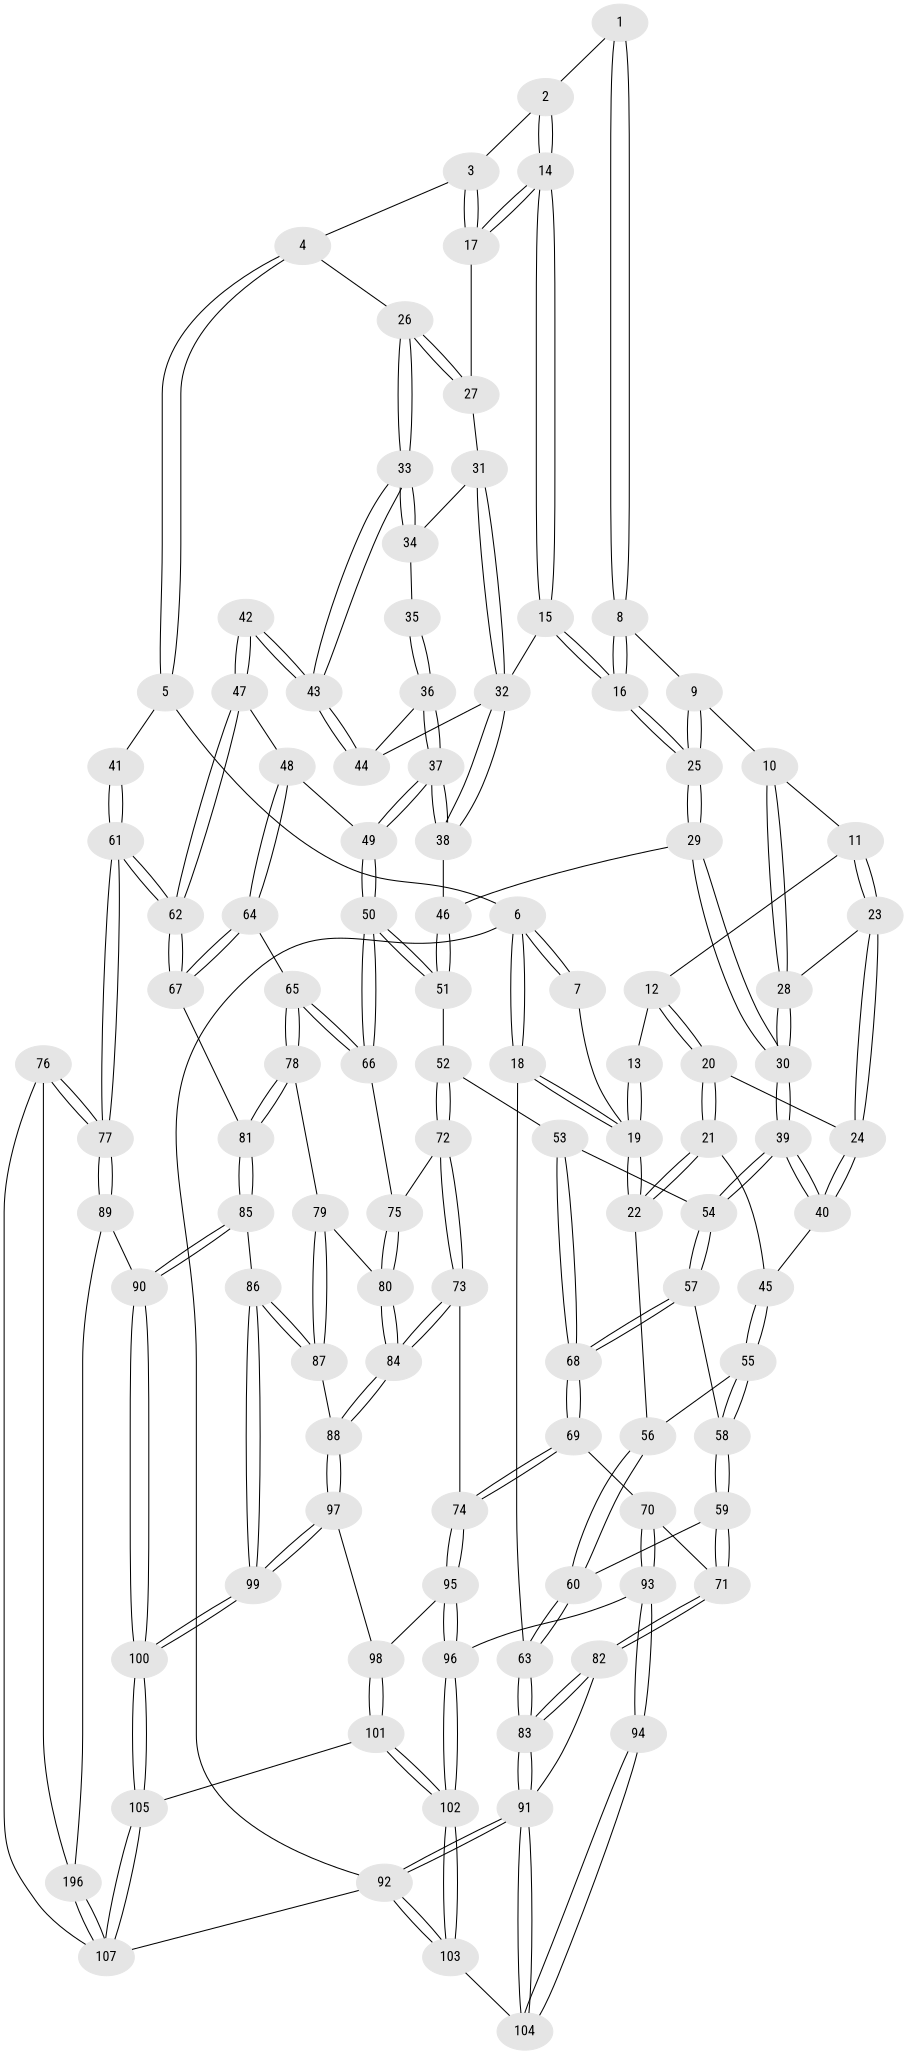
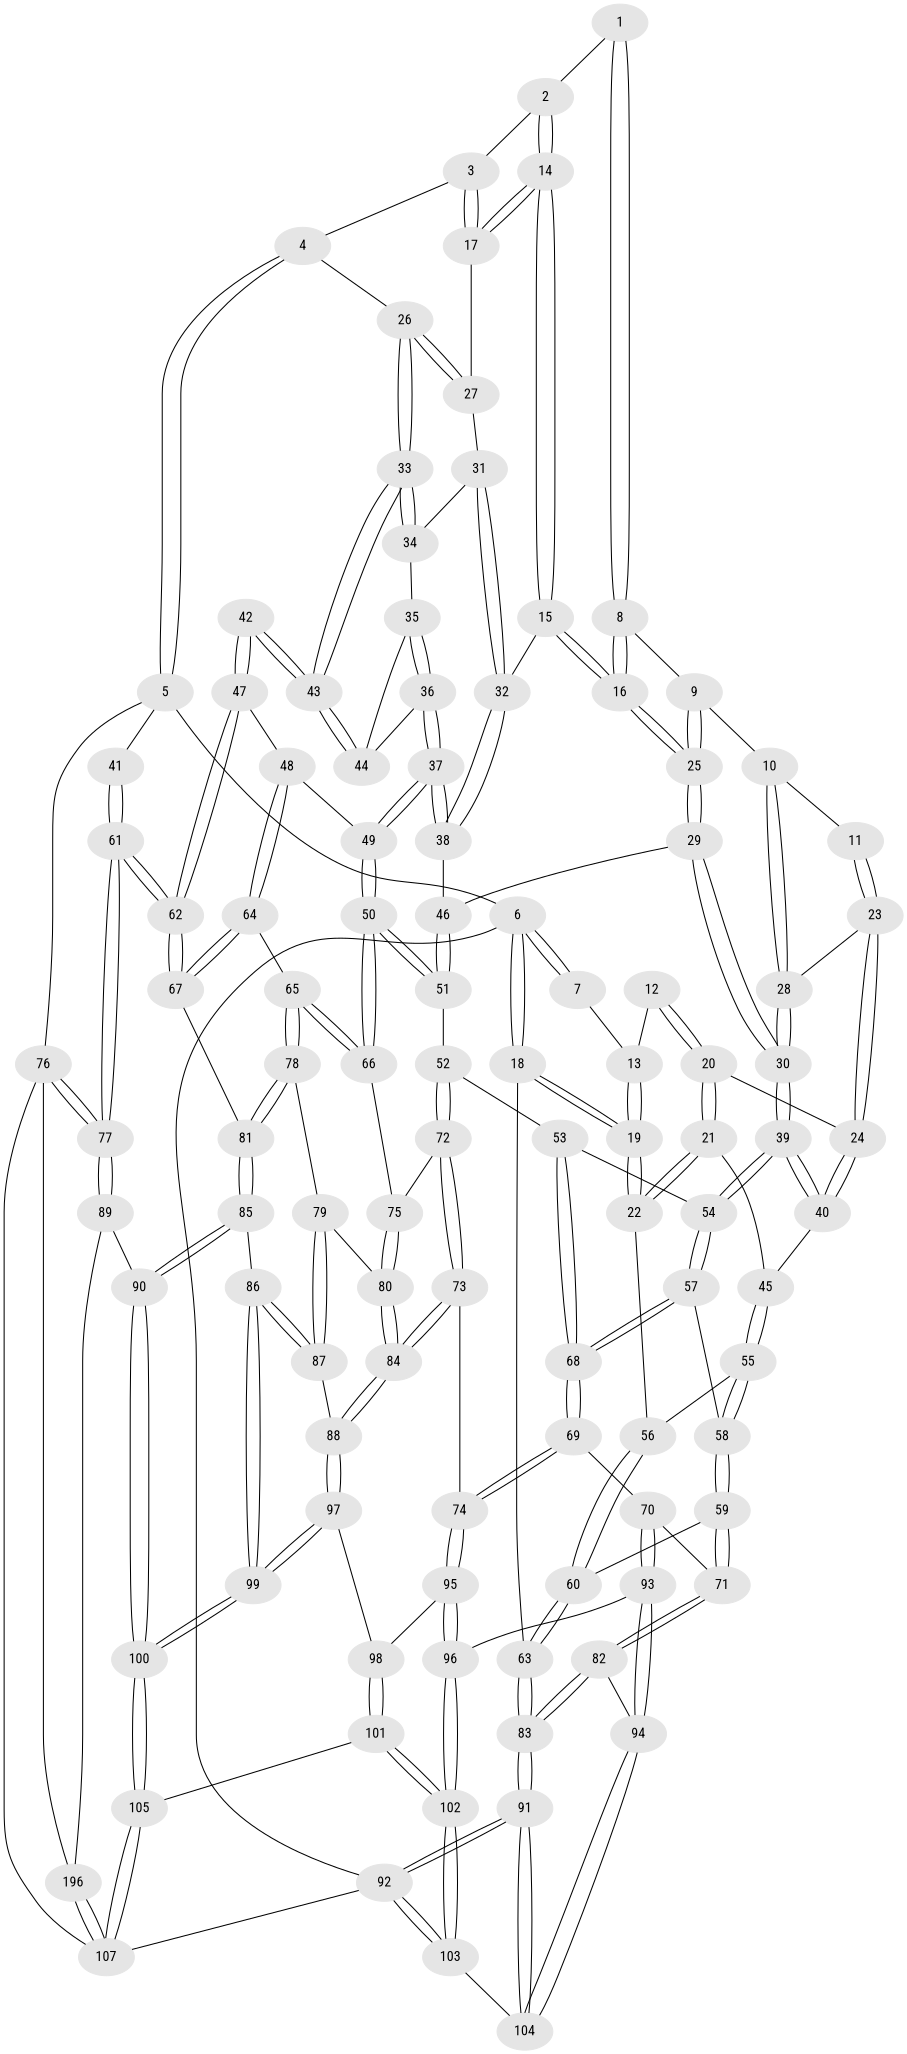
edge "32" -- "44": now "35" -- "44"
edge "5" -- "76": added
edge "11" -- "12": removed
edge "7" -- "19": now "7" -- "13"
edge "82" -- "91": now "82" -- "94"
